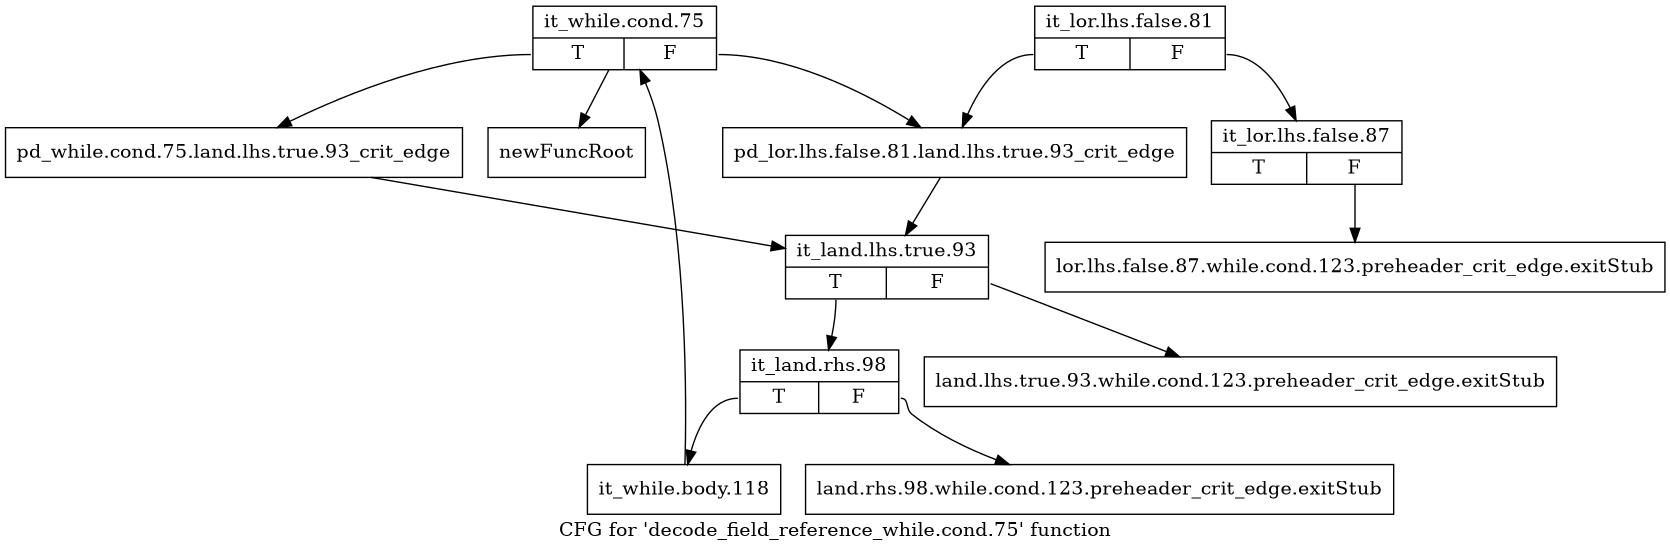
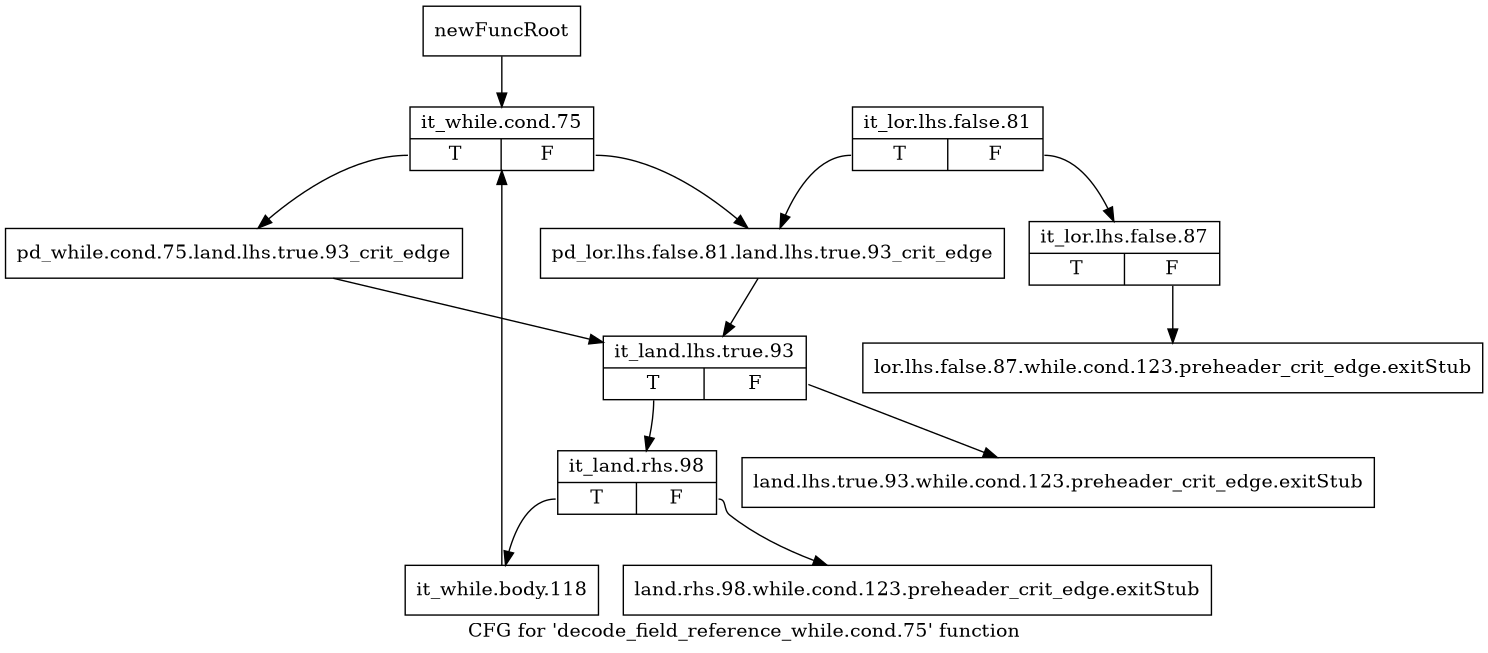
edge "it_while.cond.75" -> "newFuncRoot": reversed
